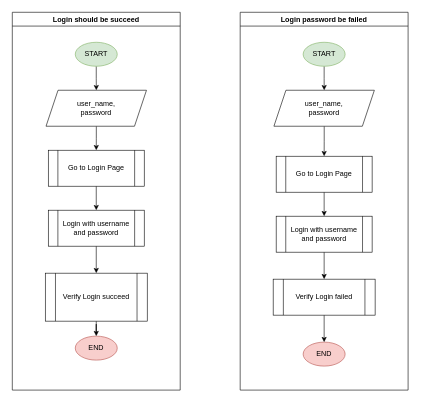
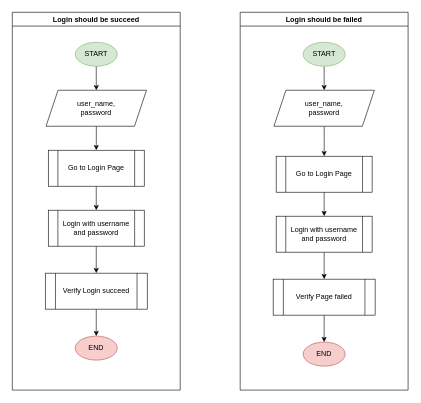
node "Login password be failed": label "Login password be failed" -> "Login should be failed"
node "Verify Login succeed": size 102x48 -> 102x36
node "Verify Login failed": label "Verify Login failed" -> "Verify Page failed"
